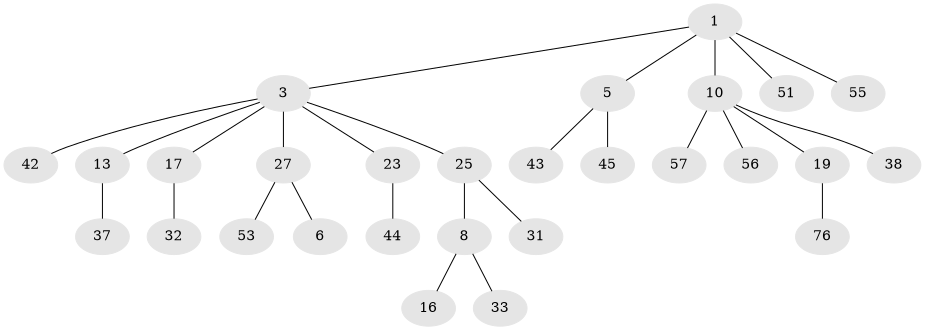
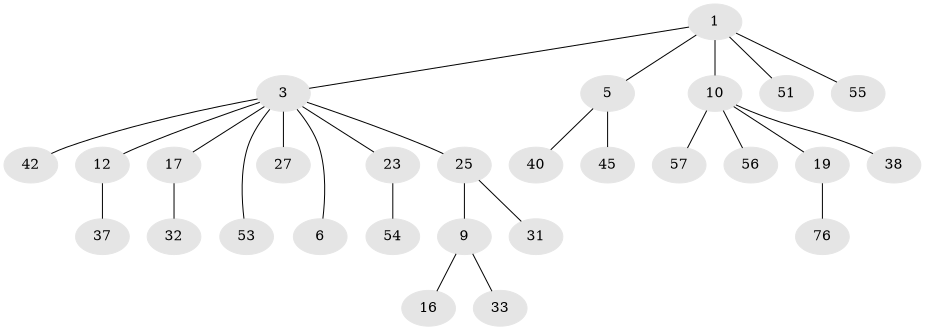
node "13": label "13" -> "12"
node "43": label "43" -> "40"
edge "27" -- "53": now "3" -- "53"
edge "27" -- "6": now "3" -- "6"
node "44": label "44" -> "54"
node "8": label "8" -> "9"
